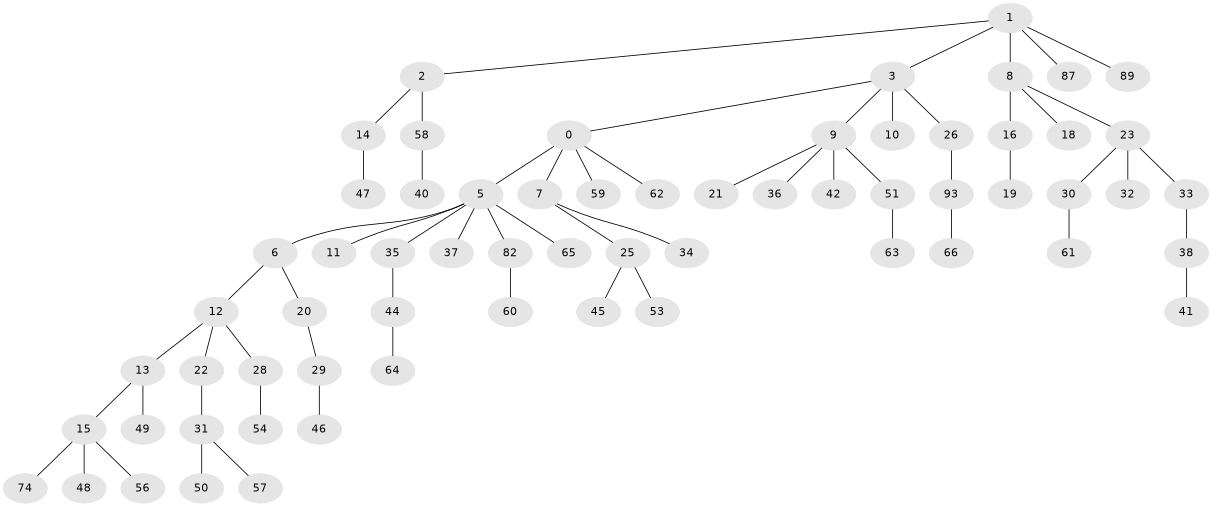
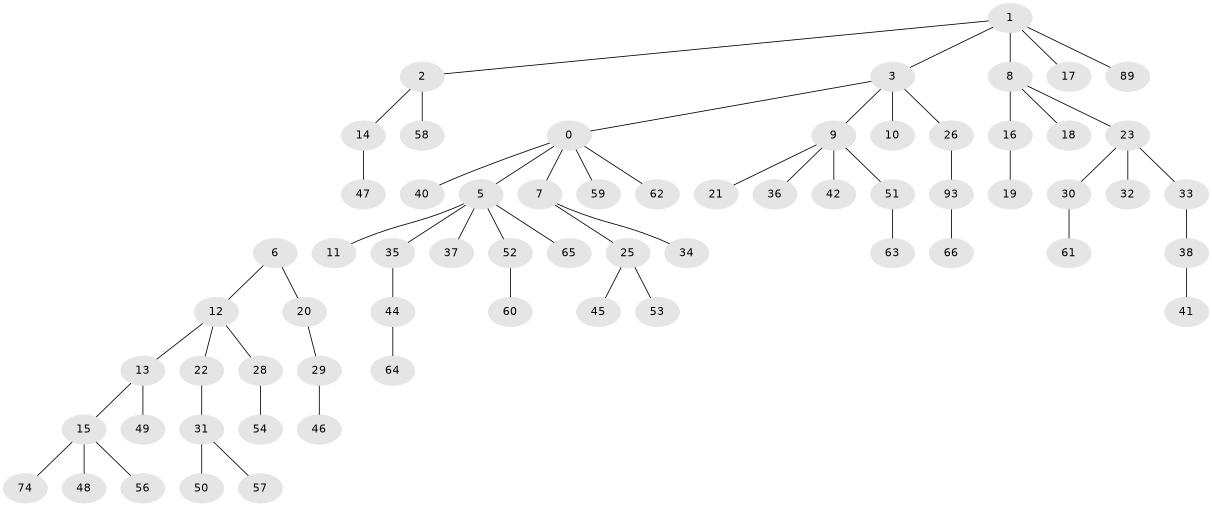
node "87": label "87" -> "17"
edge "58" -- "40": now "0" -- "40"
edge "5" -- "6": removed
node "82": label "82" -> "52"
